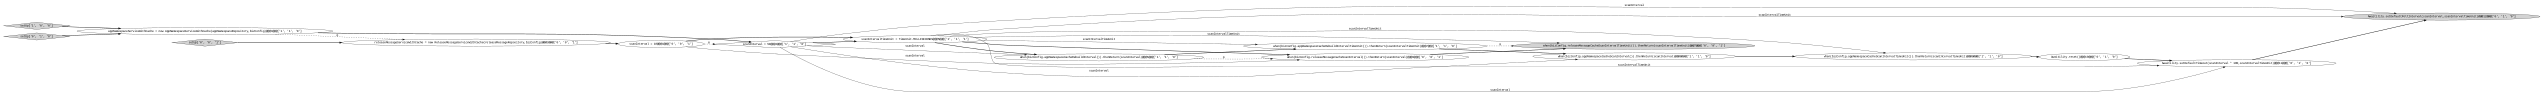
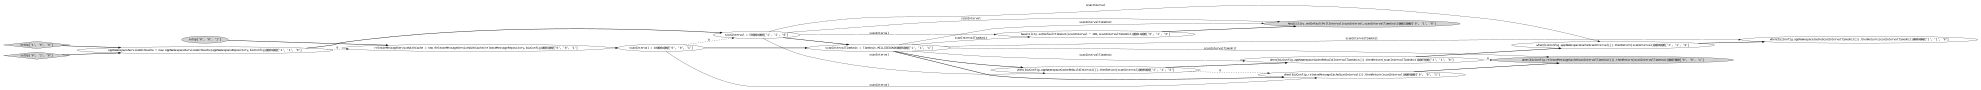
node "setUp['0', '0', '1']": shape diamond -> ellipse
node "scanInterval = 50@@@4@@@['1', '1', '0']": shape diamond -> ellipse
node "Awaitility.reset()@@@10@@@['0', '1', '0']": removed
